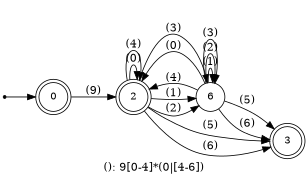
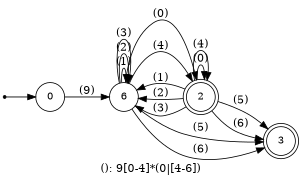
node "0": shape doublecircle -> circle
edge "0" -> "2": now "0" -> "6"
